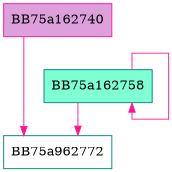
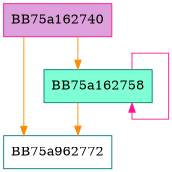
edge "BB75a162740" -> "BB75a162758": added
edge "BB75a162740" -> "BB75a962772": color deeppink -> darkorange
edge "BB75a162758" -> "BB75a962772": color deeppink -> darkorange
